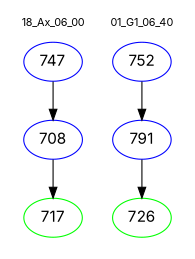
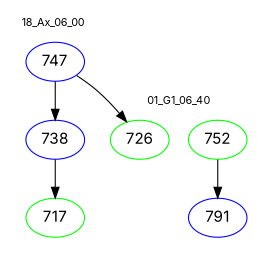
node "752": color blue -> green
node "708": label "708" -> "738"
edge "791" -> "726": now "747" -> "726"
